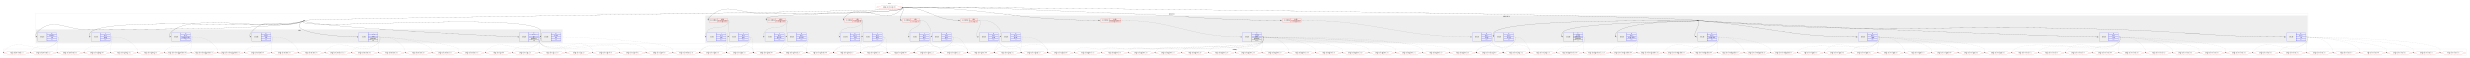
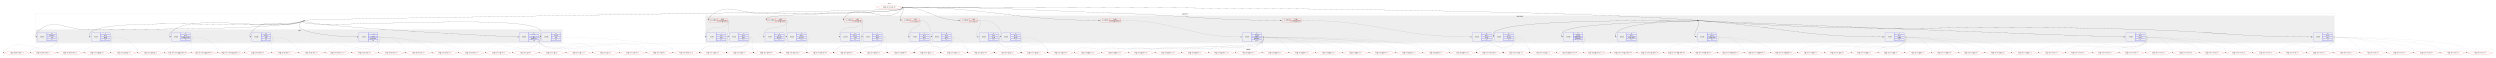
node "portage://dev-ros/rosgraph-1.14.2": added
